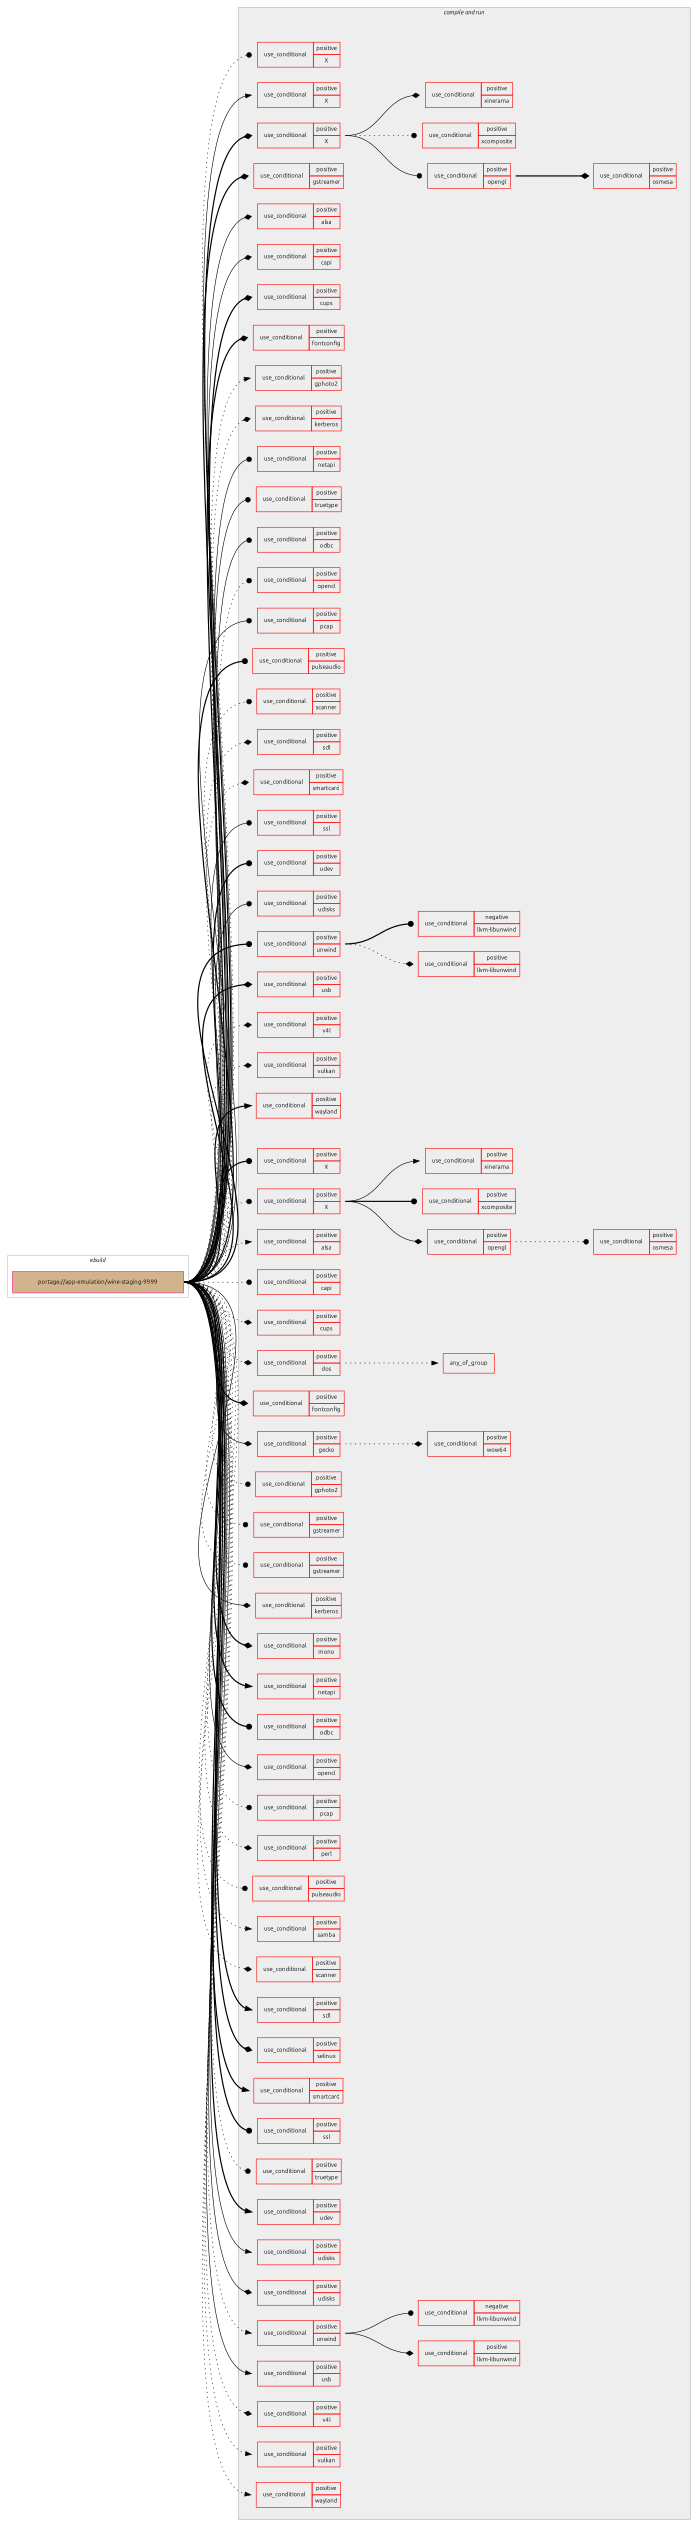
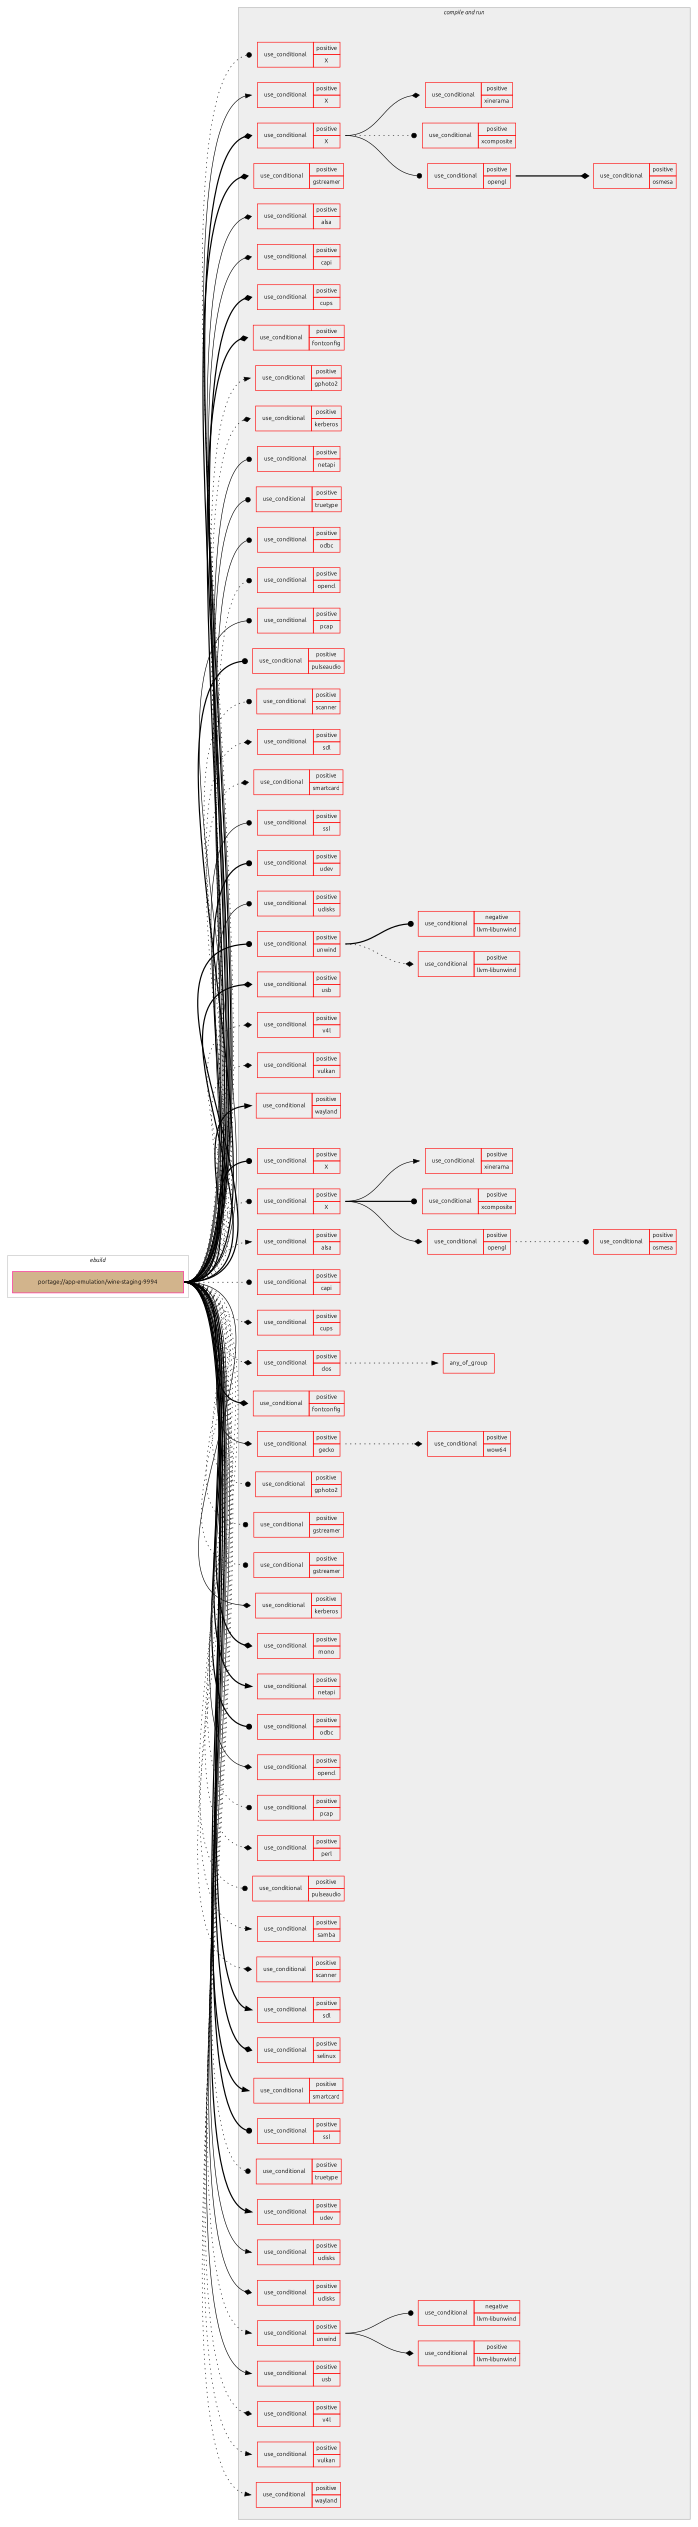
node "portage://app-emulation/wine-staging-9999": label "portage://app-emulation/wine-staging-9999" -> "portage://app-emulation/wine-staging-9994"
